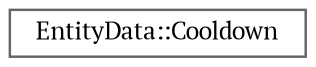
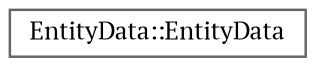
node "EntityData::Cooldown": label "EntityData::Cooldown" -> "EntityData::EntityData"
